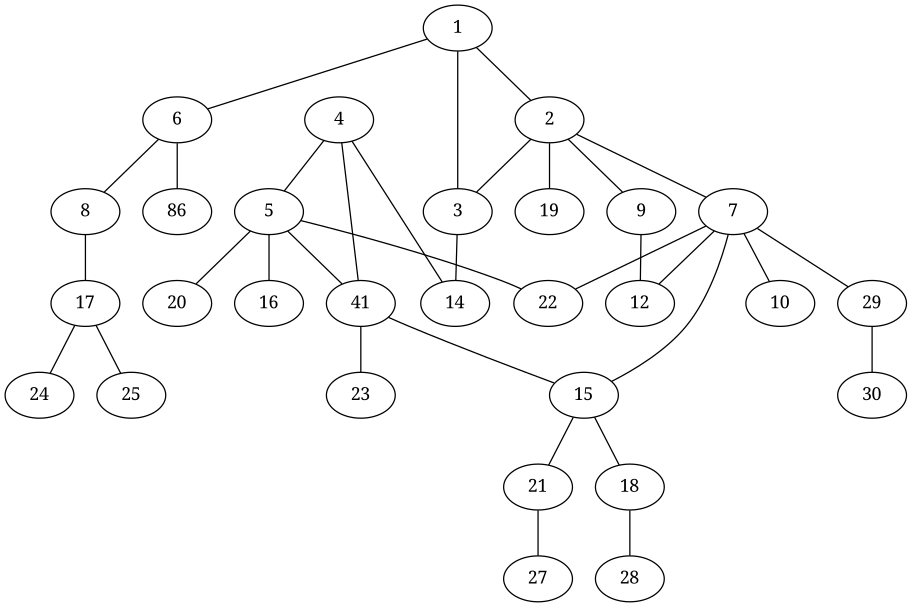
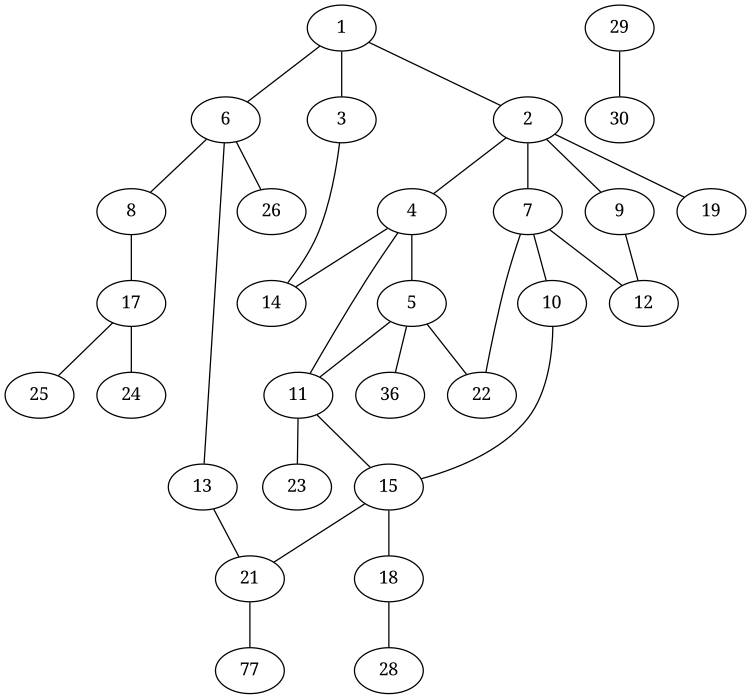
edge "2" -- "3": now "2" -- "4"
node "86": label "86" -> "26"
edge "7" -- "29": removed
node "20": removed
node "16": label "16" -> "36"
node "41": label "41" -> "11"
edge "7" -- "15": now "10" -- "15"
node "13": added
node "27": label "27" -> "77"
